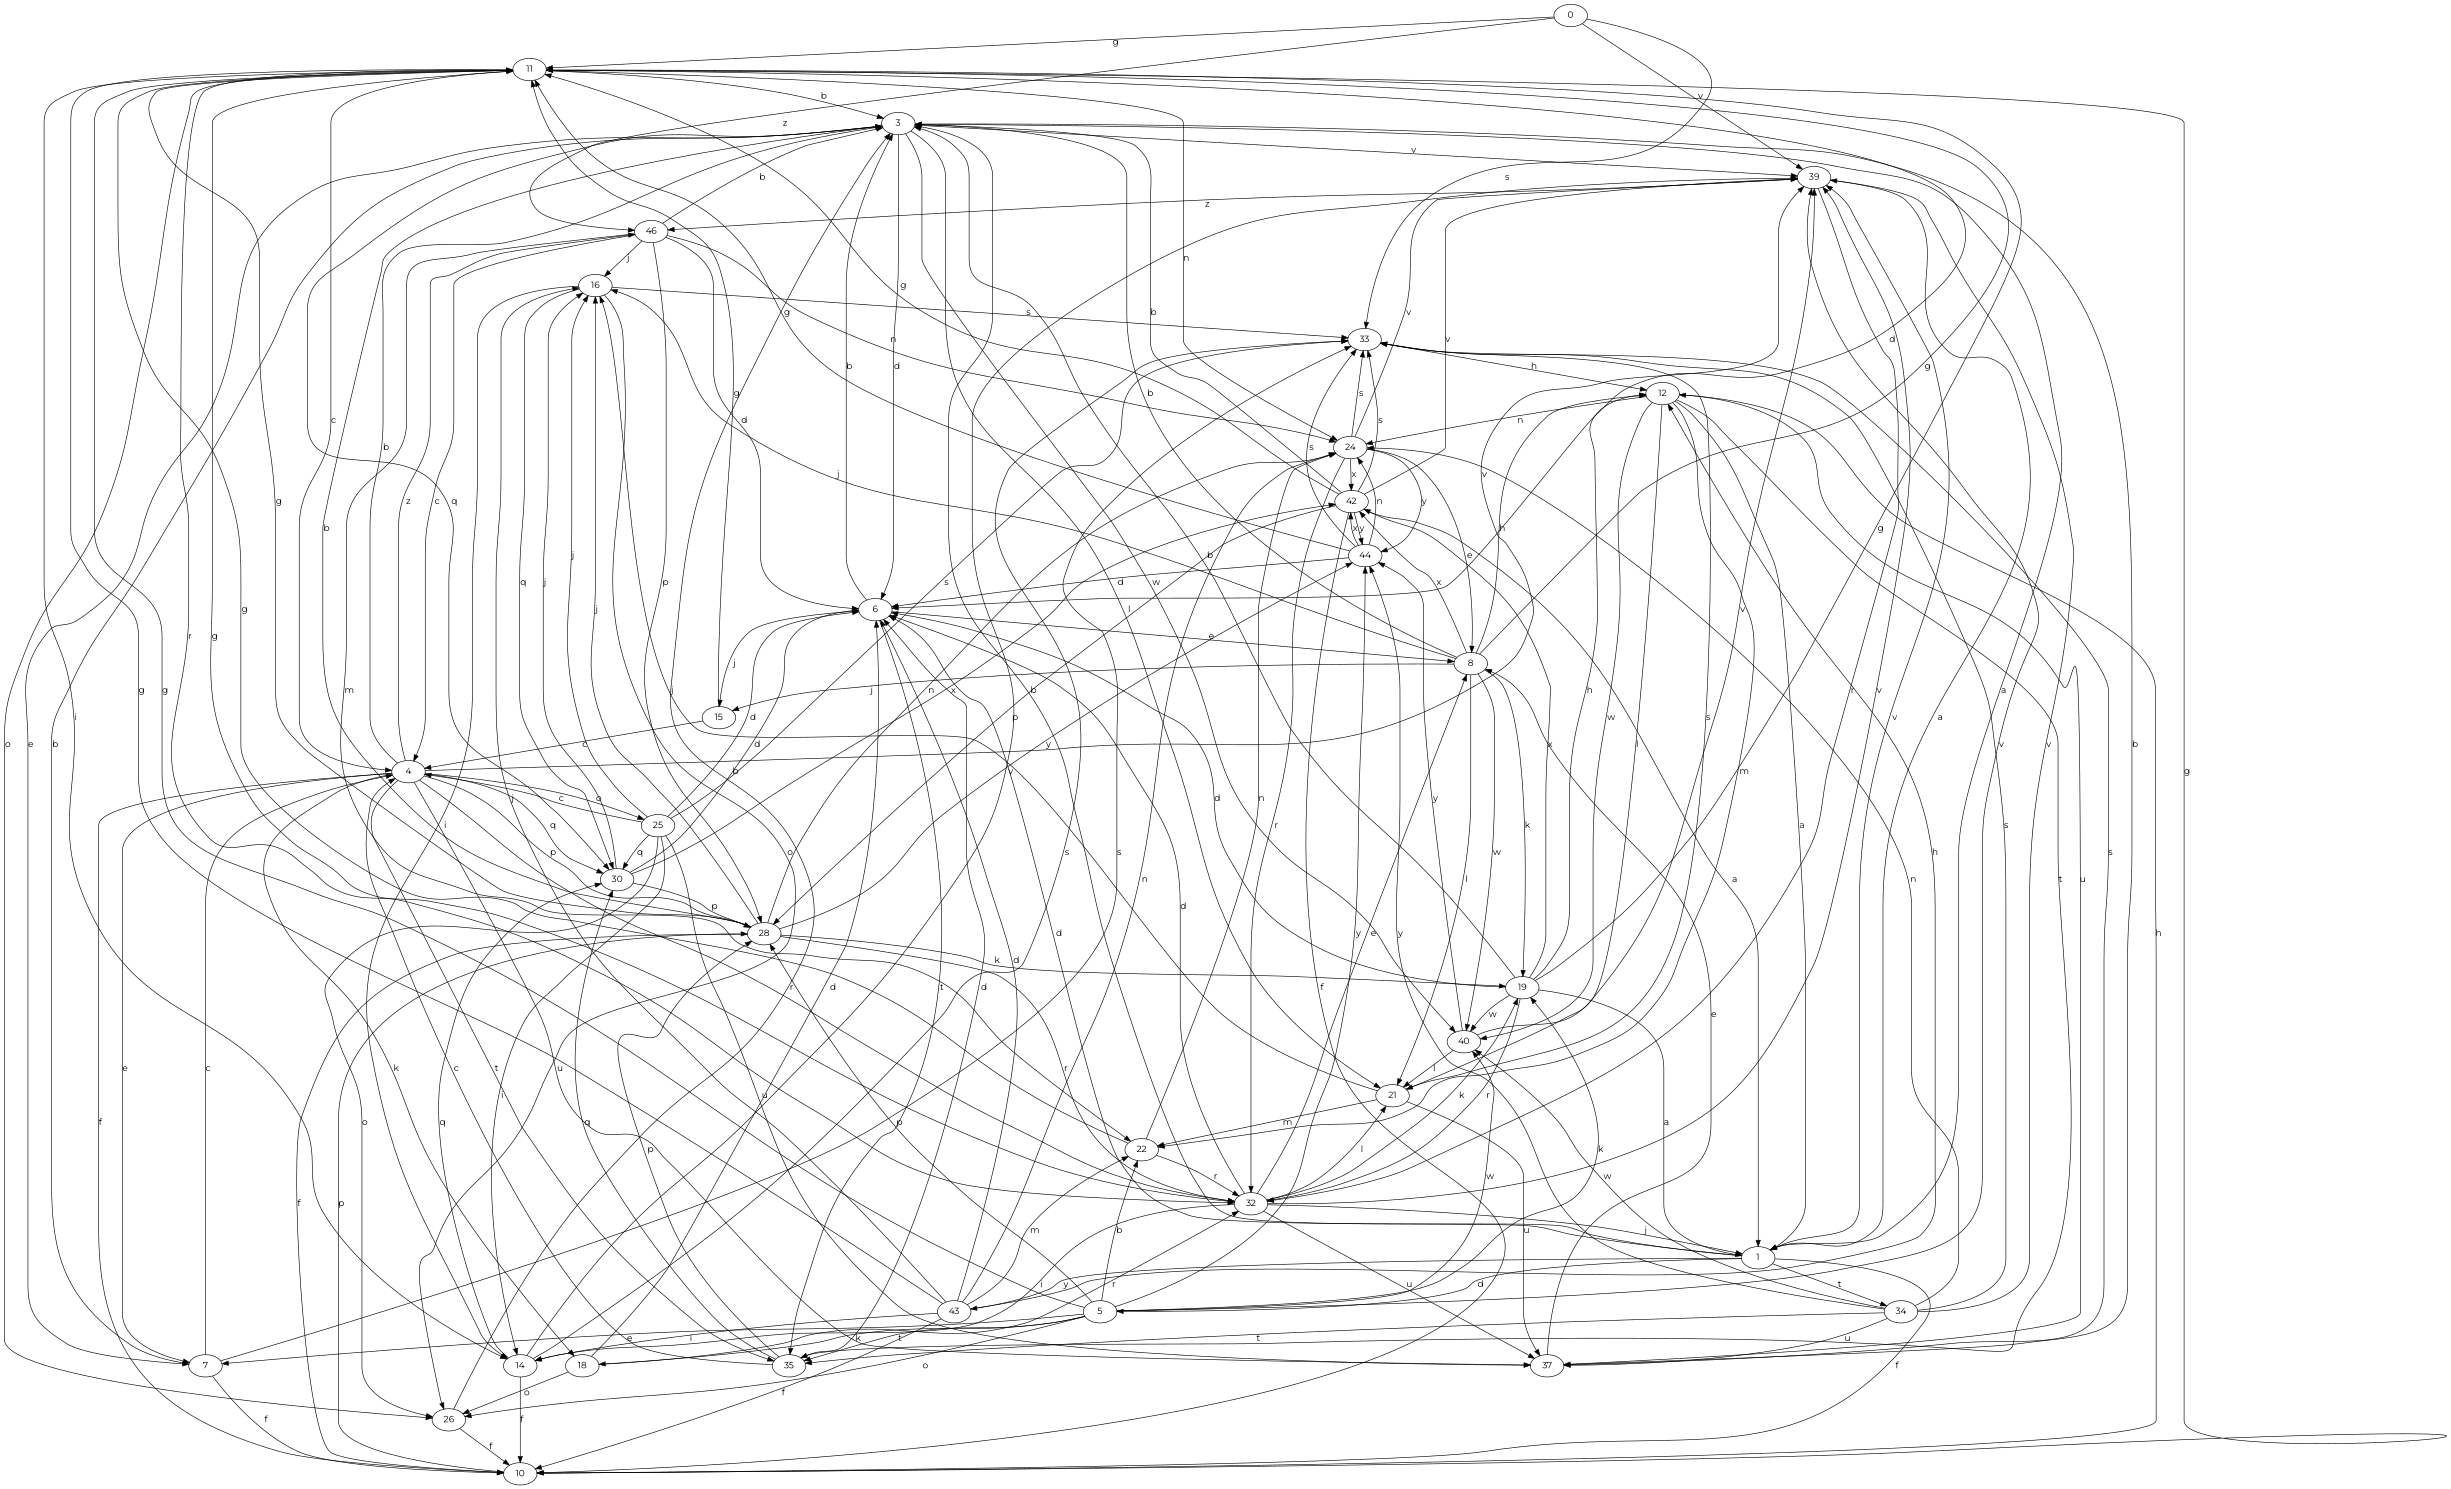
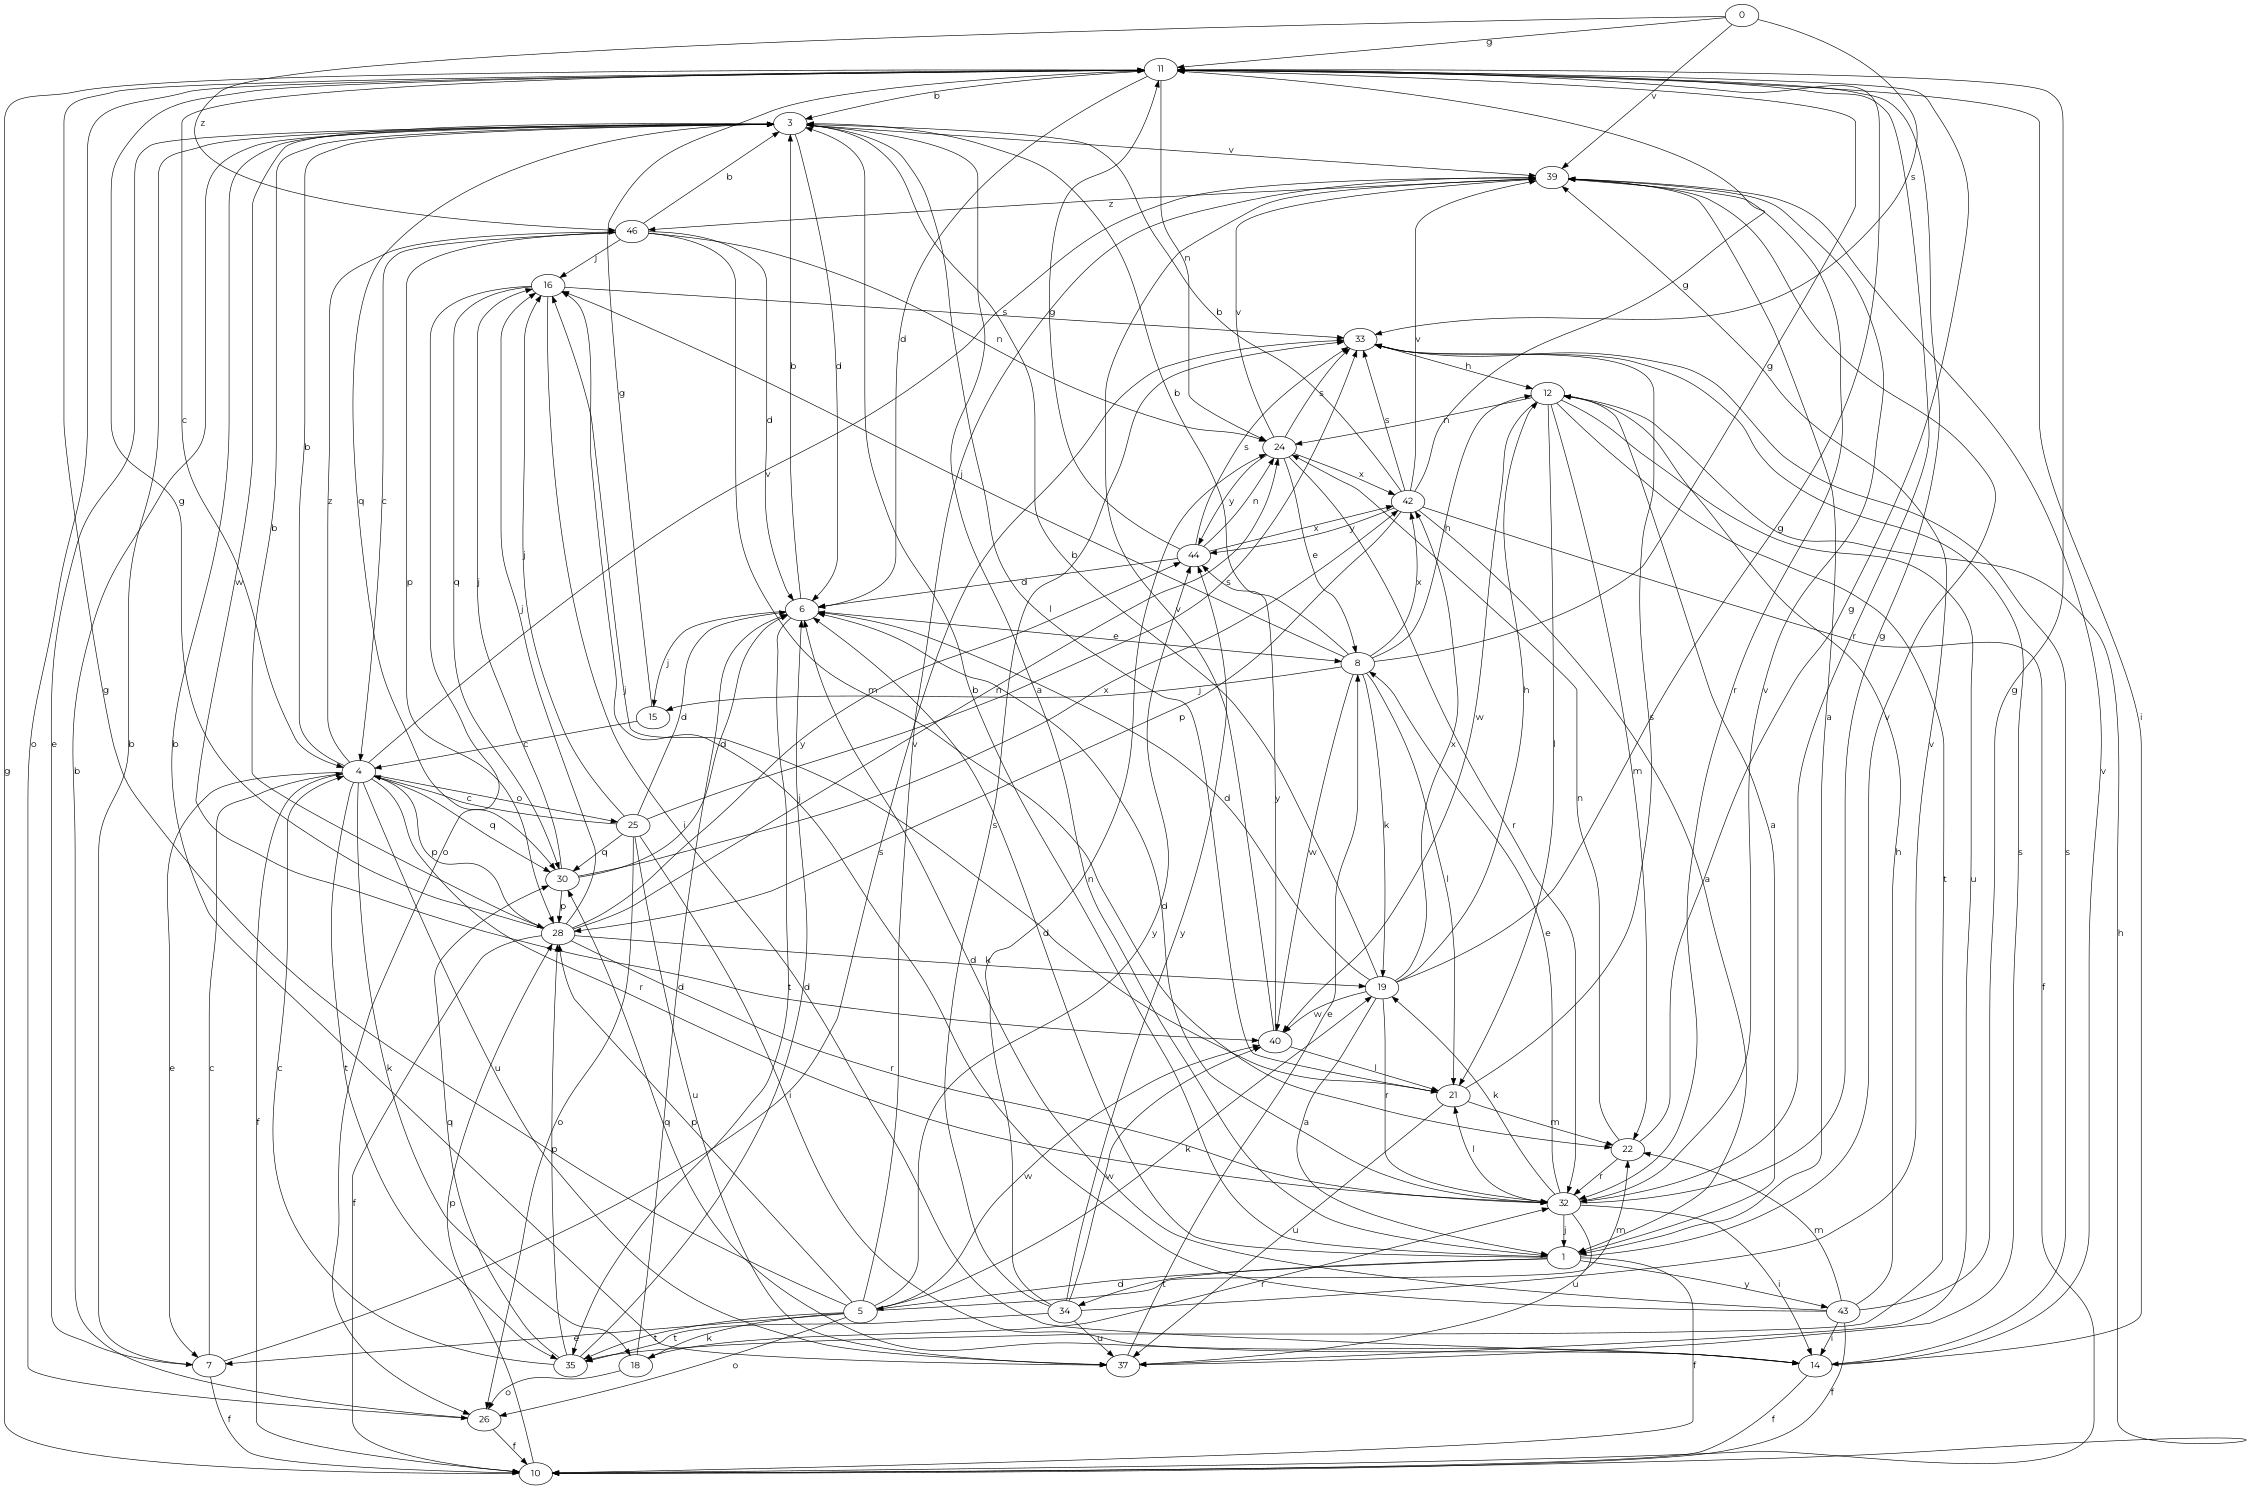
edge "43" -> "24": removed, label "n"
edge "5" -> "22": label "b" -> "m"
